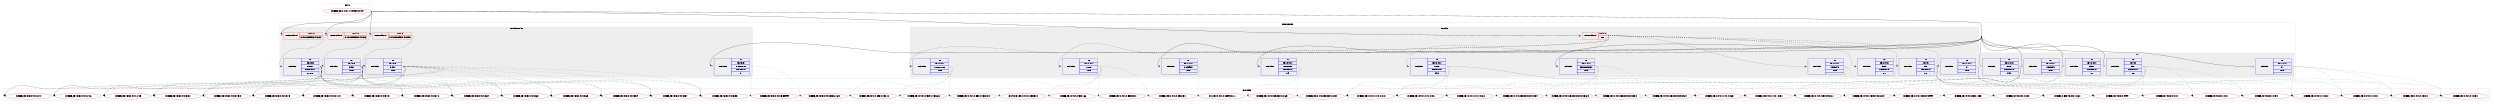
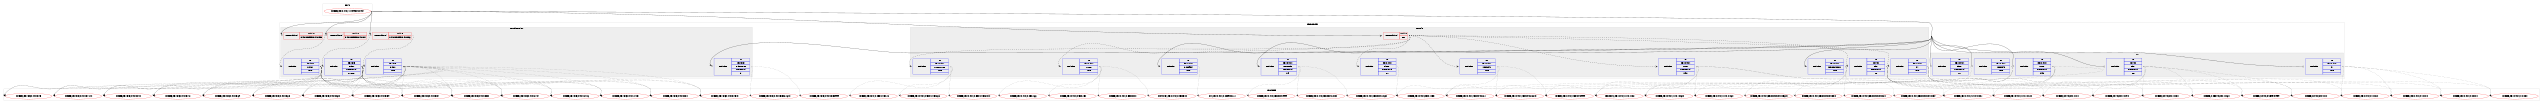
node "portage://dev-python/setuptools-9999": added
node "portage://dev-python/numpy-1.8.2": label "portage://dev-python/numpy-1.8.2" -> "setuptools://dev-python/numpy-1.8.2"
node "portage://sci-python/numpy-1.15.4": label "portage://sci-python/numpy-1.15.4" -> "portage://dev-python/numpy-1.15.4"
node "portage://sci-libs/scipy-9999": label "portage://sci-libs/scipy-9999" -> "portage://sci-libs/pyscaffold-9999"
